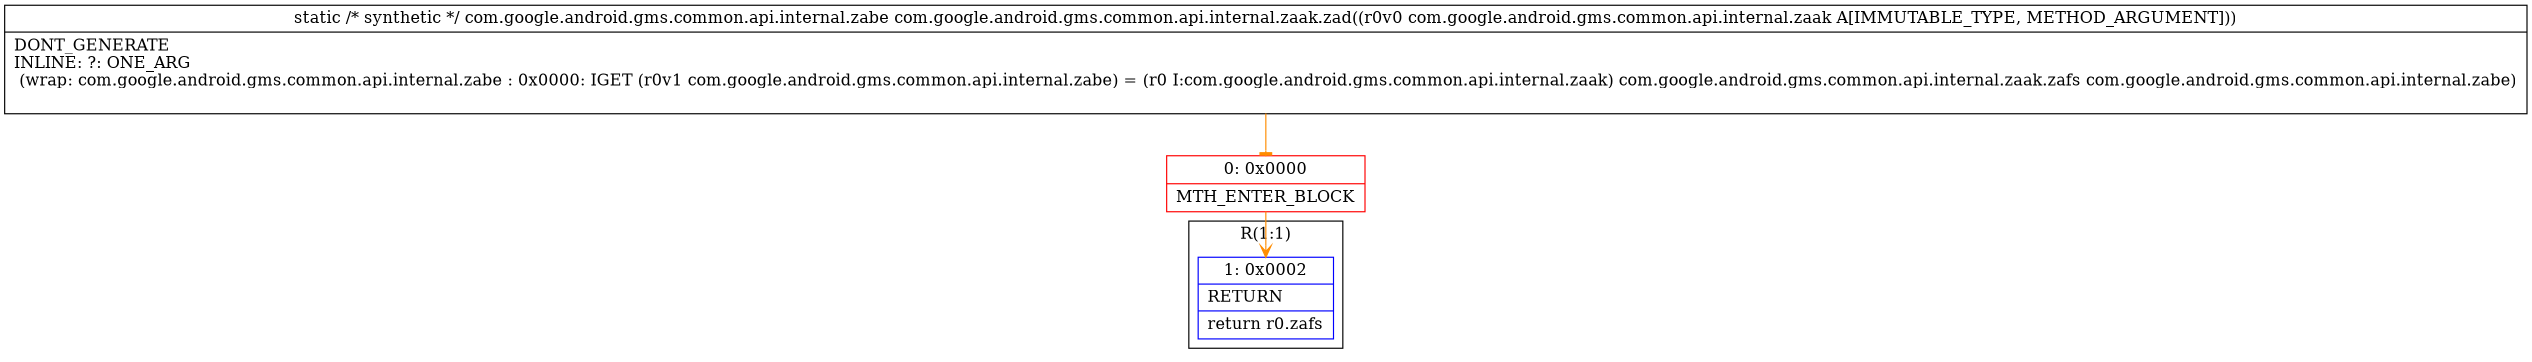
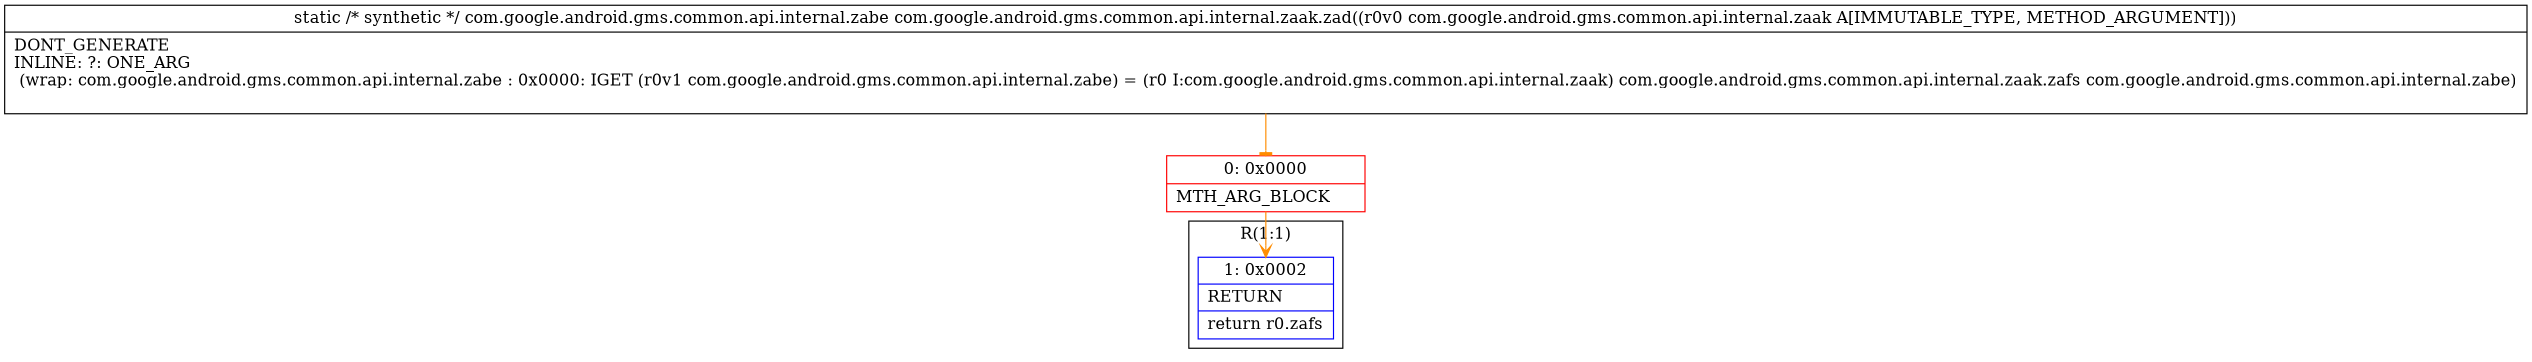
node "0: 0x0000": text "MTH_ENTER_BLOCK" -> "MTH_ARG_BLOCK"
